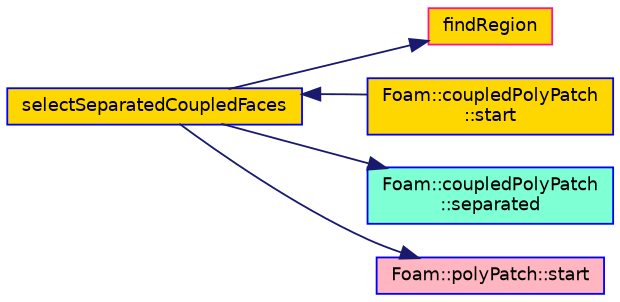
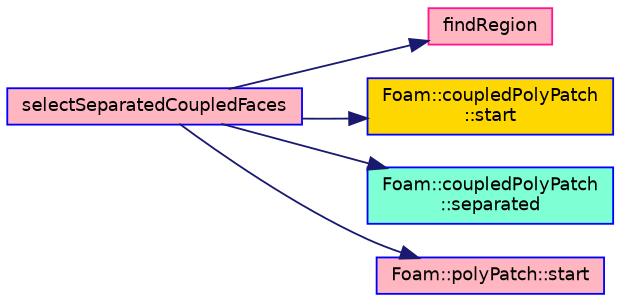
node "findRegion": fillcolor gold -> lightpink
edge "Foam::coupledPolyPatch ::start" -> "selectSeparatedCoupledFaces": reversed
node "selectSeparatedCoupledFaces": fillcolor gold -> lightpink
